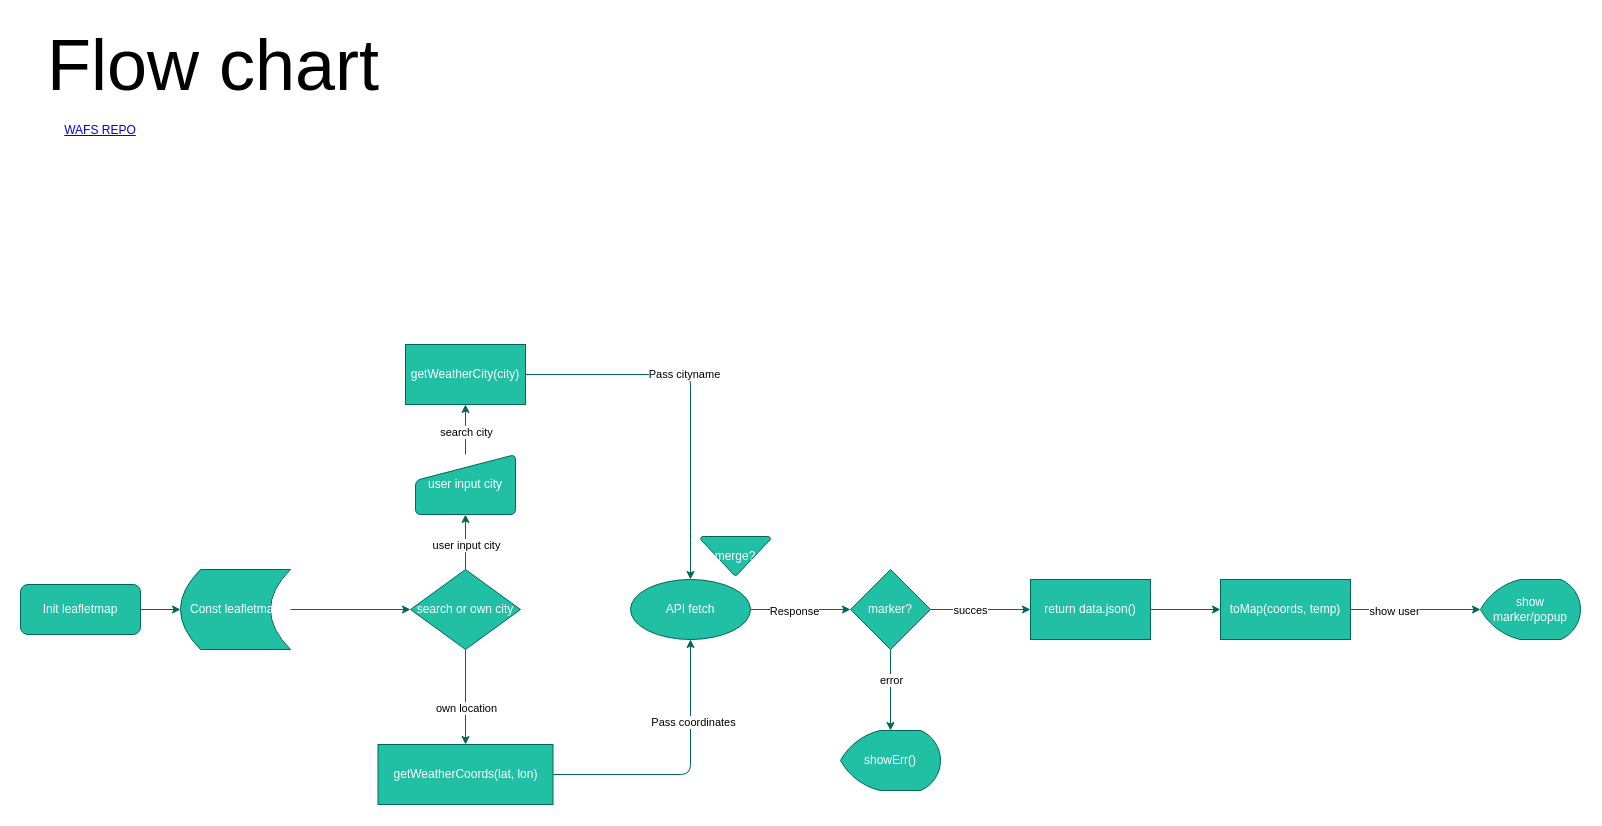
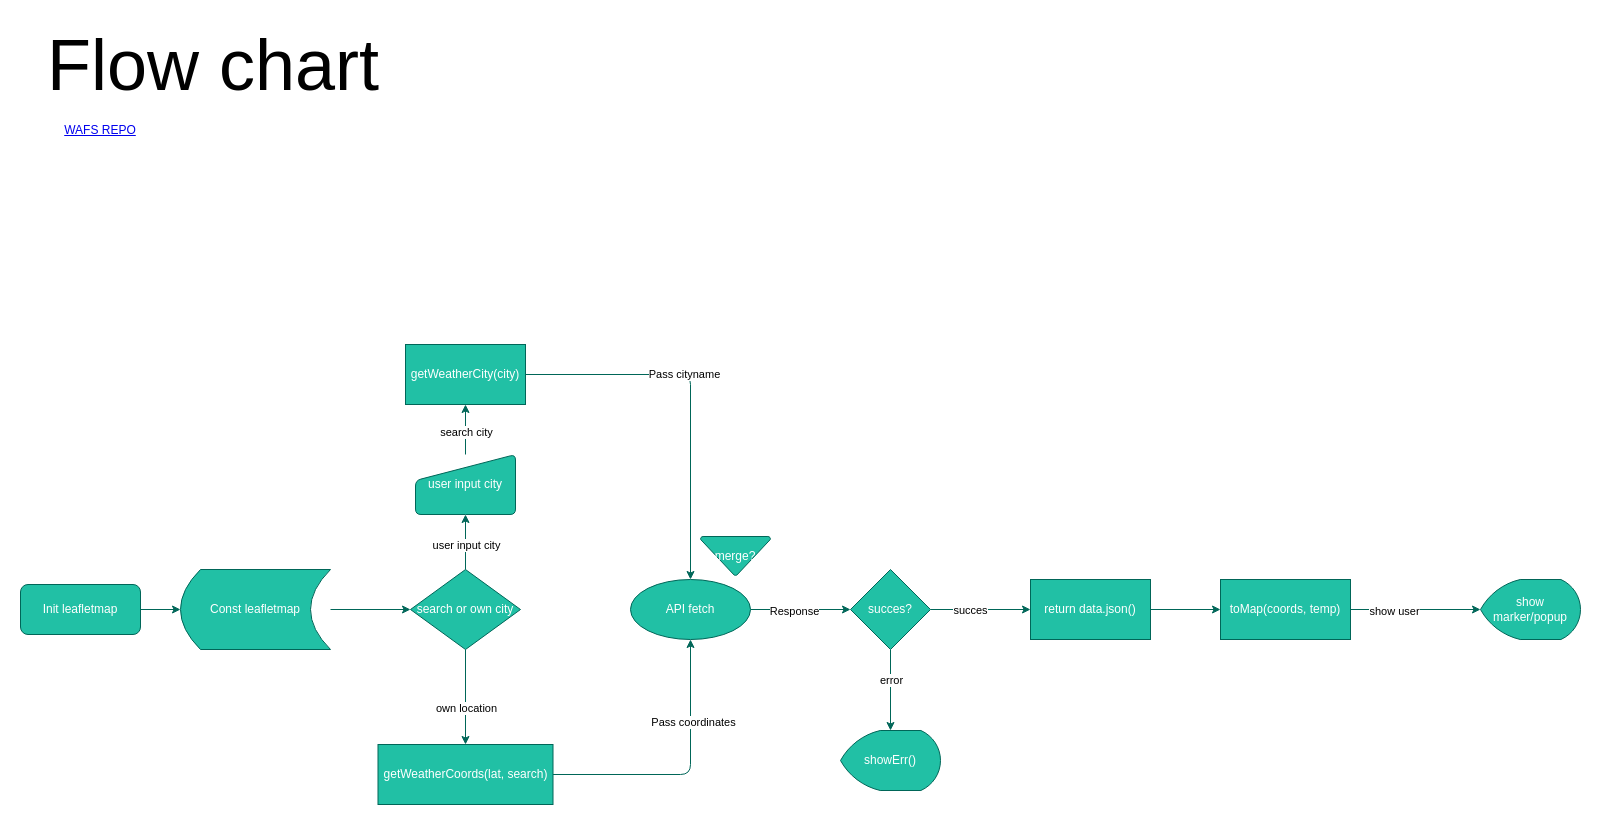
node "Const leafletmap": size 110x80 -> 150x80
node "marker?": label "marker?" -> "succes?"
node "getWeatherCoords(lat, lon)": label "getWeatherCoords(lat, lon)" -> "getWeatherCoords(lat, search)"
